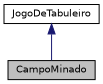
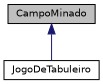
edge "CampoMinado" -> "JogoDeTabuleiro": reversed
